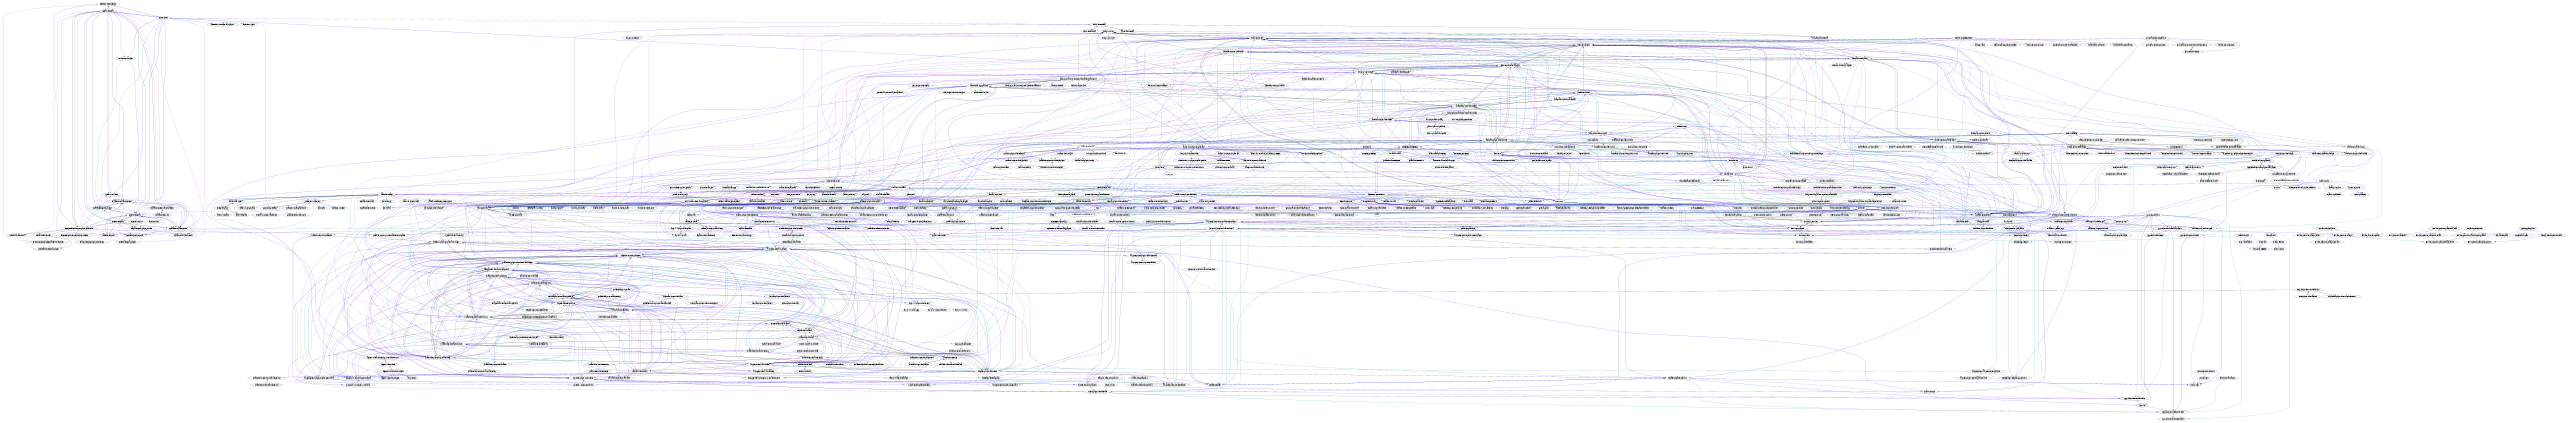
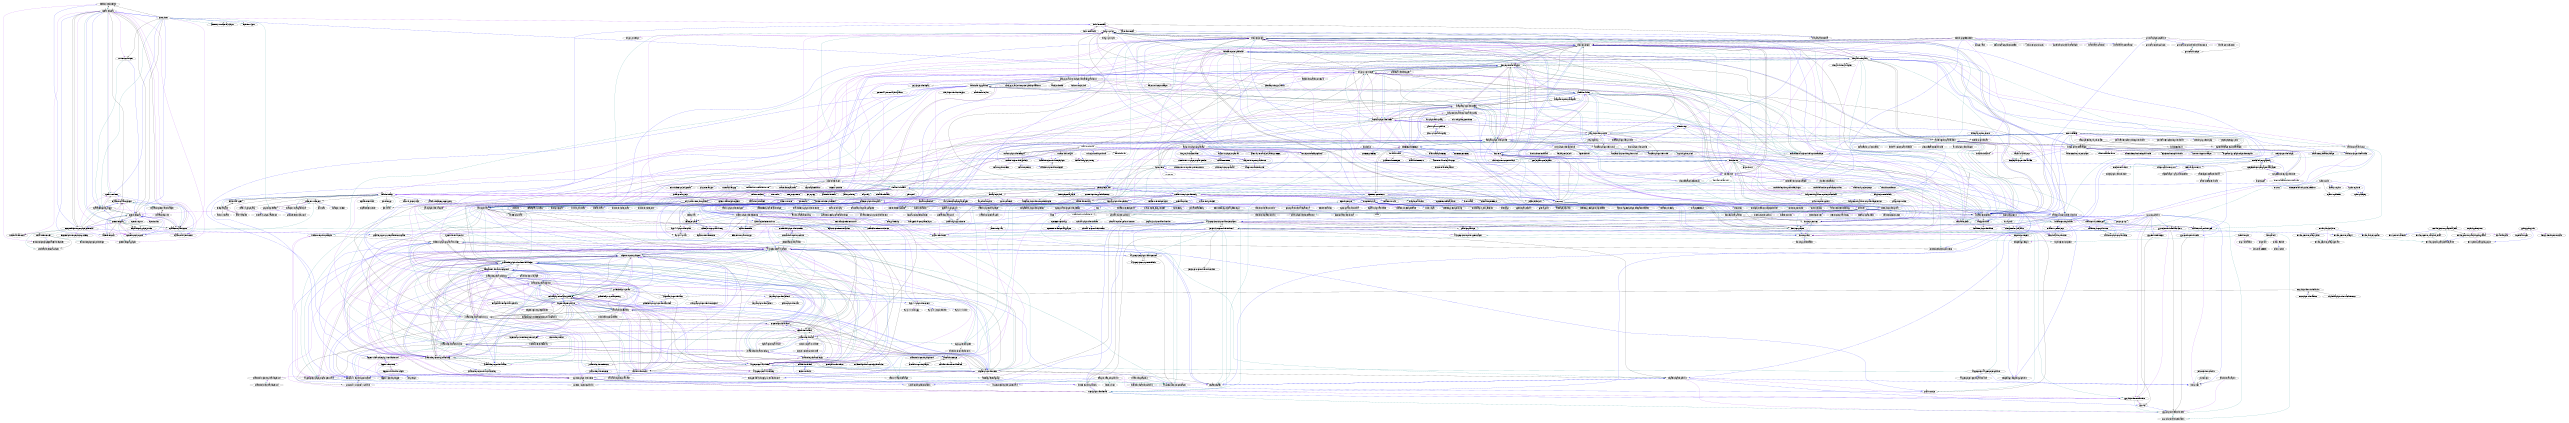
node "gboudreau/XBMCnfoTVImporter.bundle": added
edge "jsergio123/script.module.resolveurl.xxx" -> "a4k-openproject/json.openplayers": now "a4k-openproject/a4kScrapers" -> "a4k-openproject/json.openplayers"
